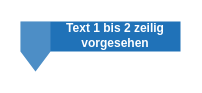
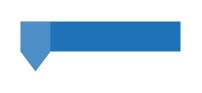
node "Text 1 bis 2 zeilig vorgesehen": removed
